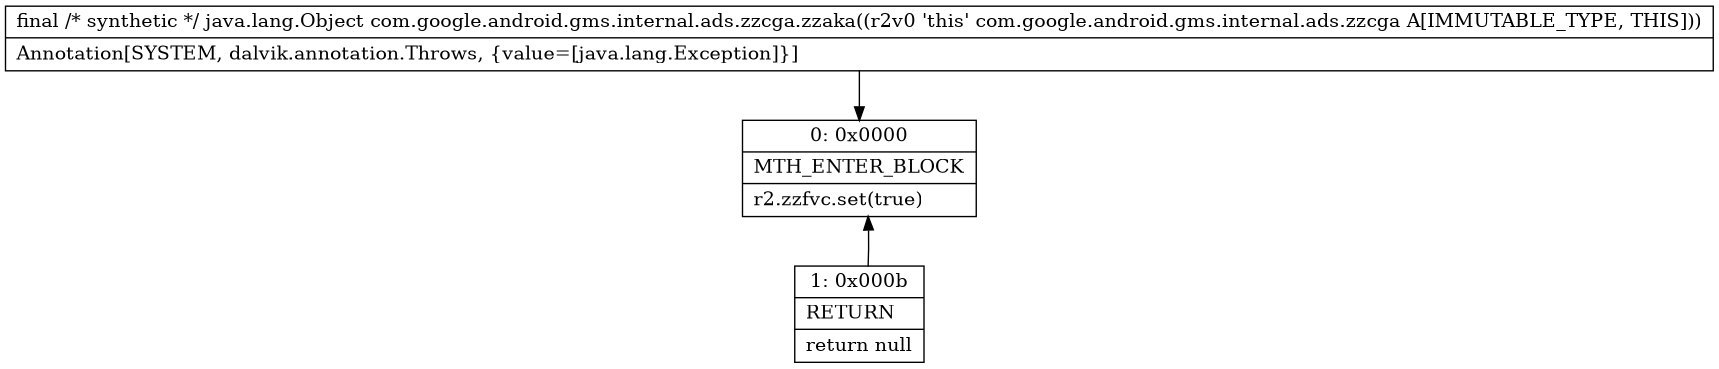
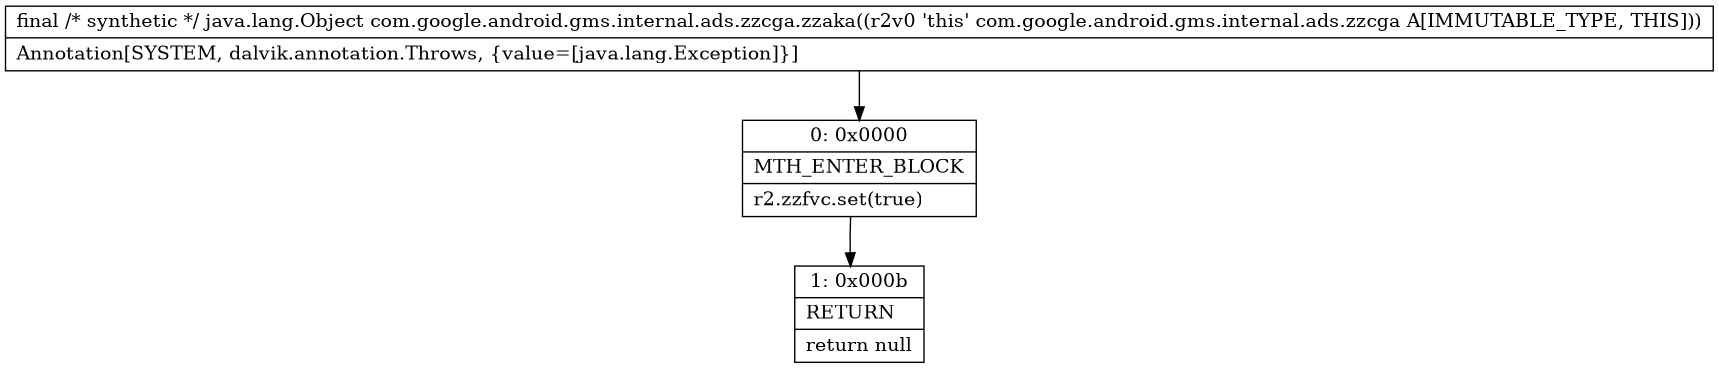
edge "1: 0x000b" -> "0: 0x0000": reversed
